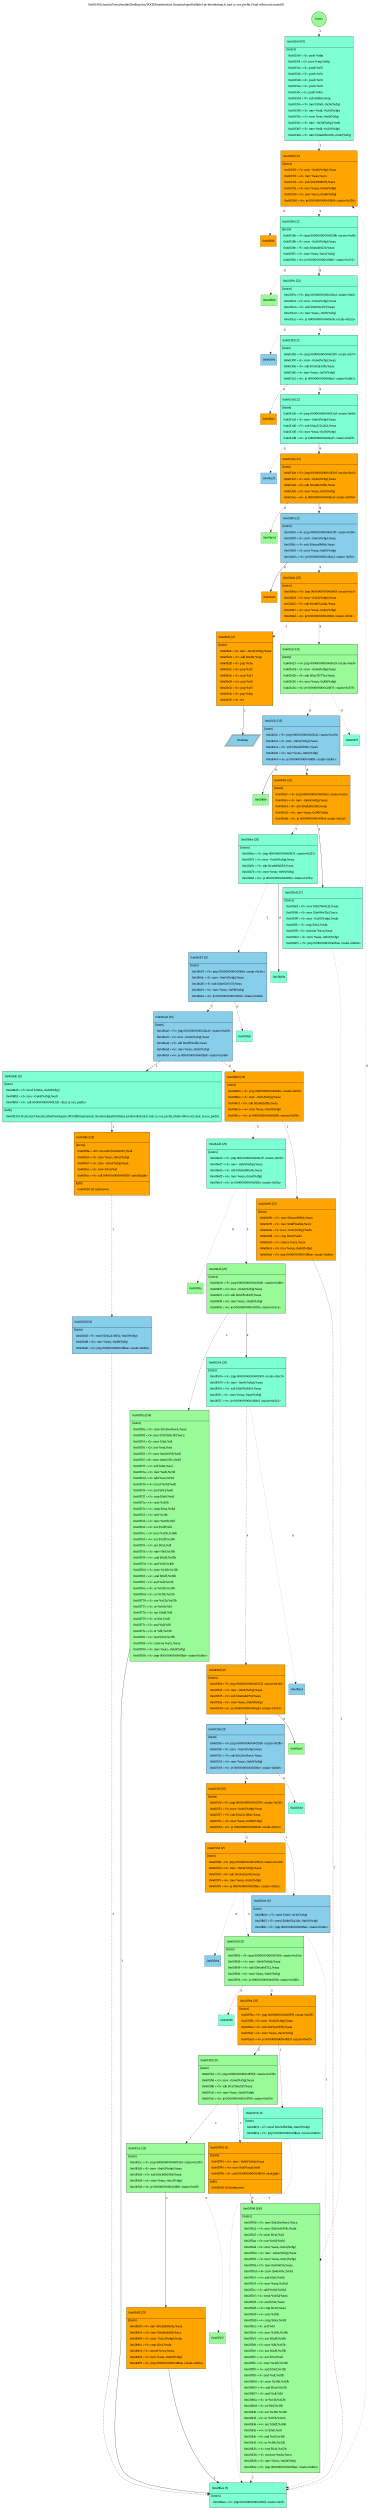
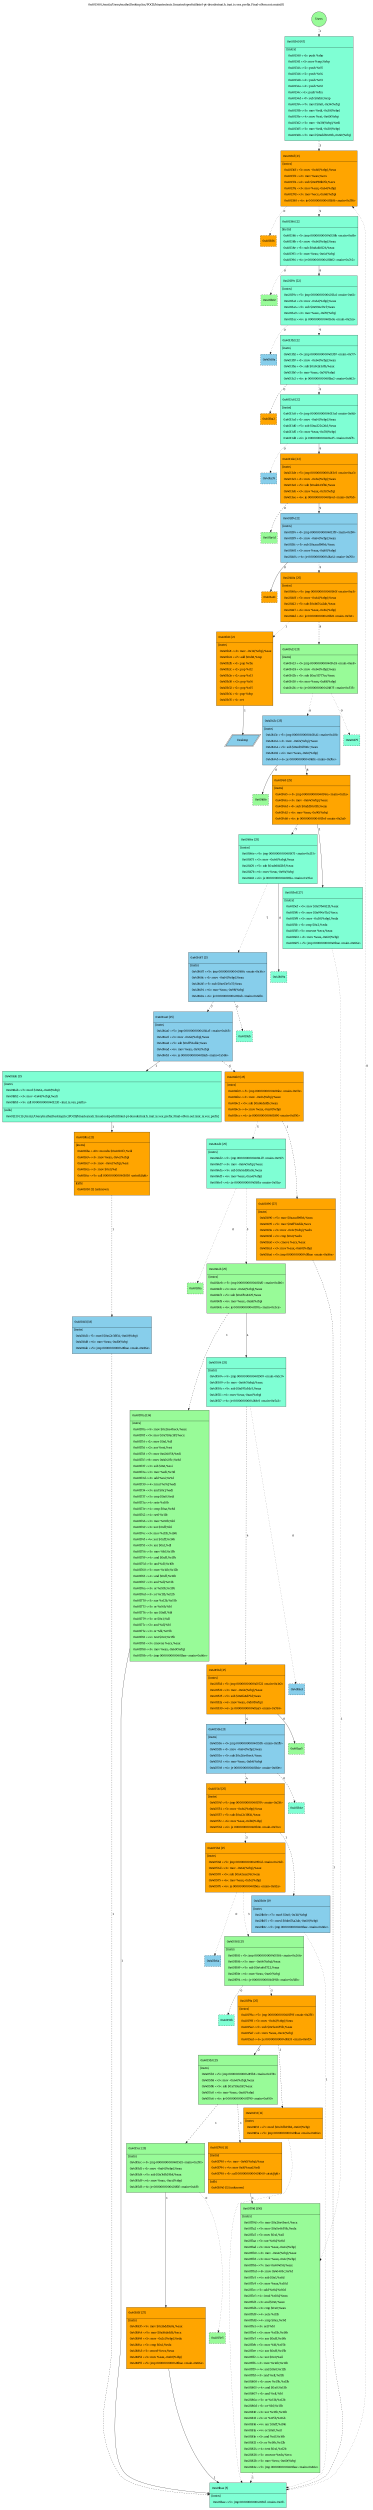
node "0x401833 [12]": fillcolor aquamarine -> orange
